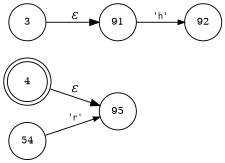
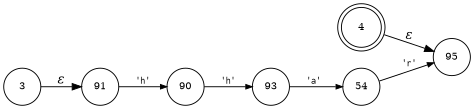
node "92": label "92" -> "90"
node "93": added
